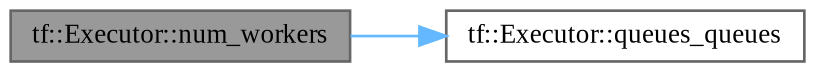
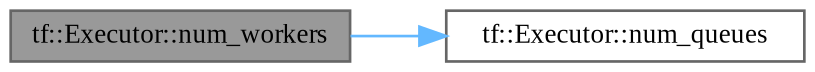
node "tf::Executor::queues_queues": label "tf::Executor::queues_queues" -> "tf::Executor::num_queues"
